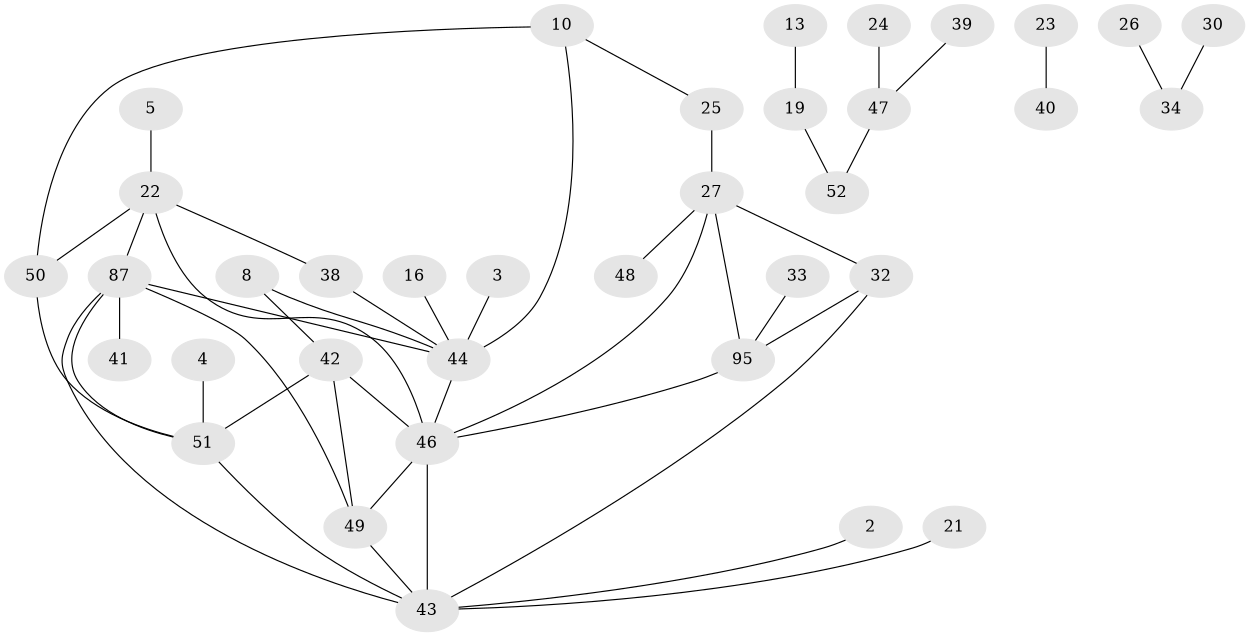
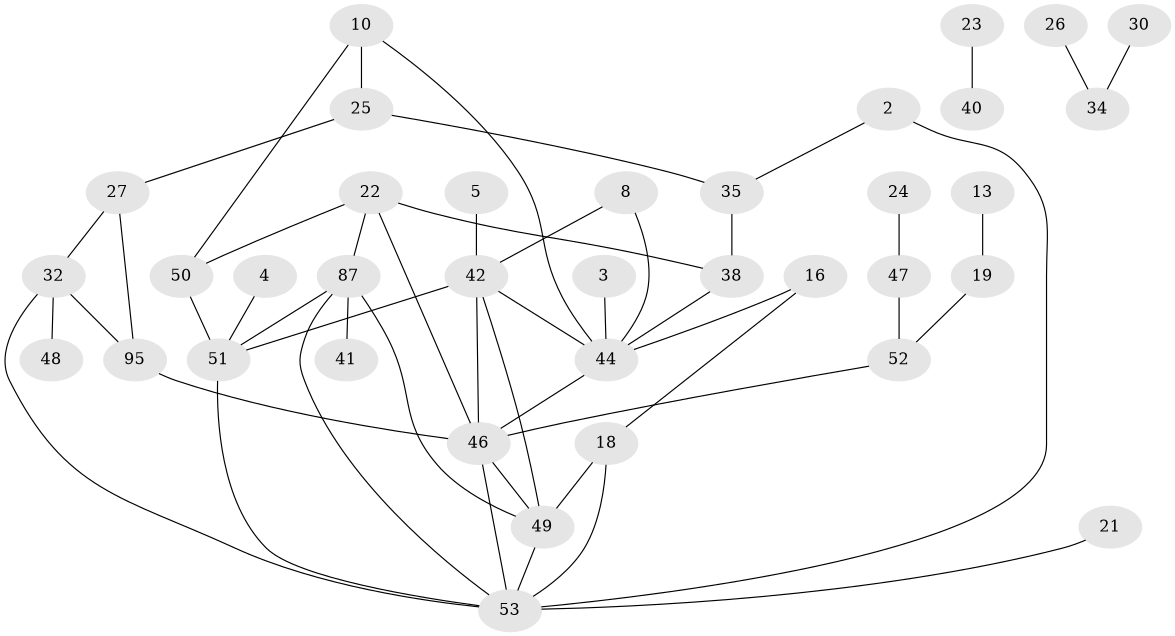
node "39": removed
edge "5" -- "22": now "5" -- "42"
node "35": added
edge "27" -- "48": now "32" -- "48"
node "33": removed
edge "87" -- "44": now "42" -- "44"
edge "27" -- "46": now "52" -- "46"
node "18": added
node "43": label "43" -> "53"
